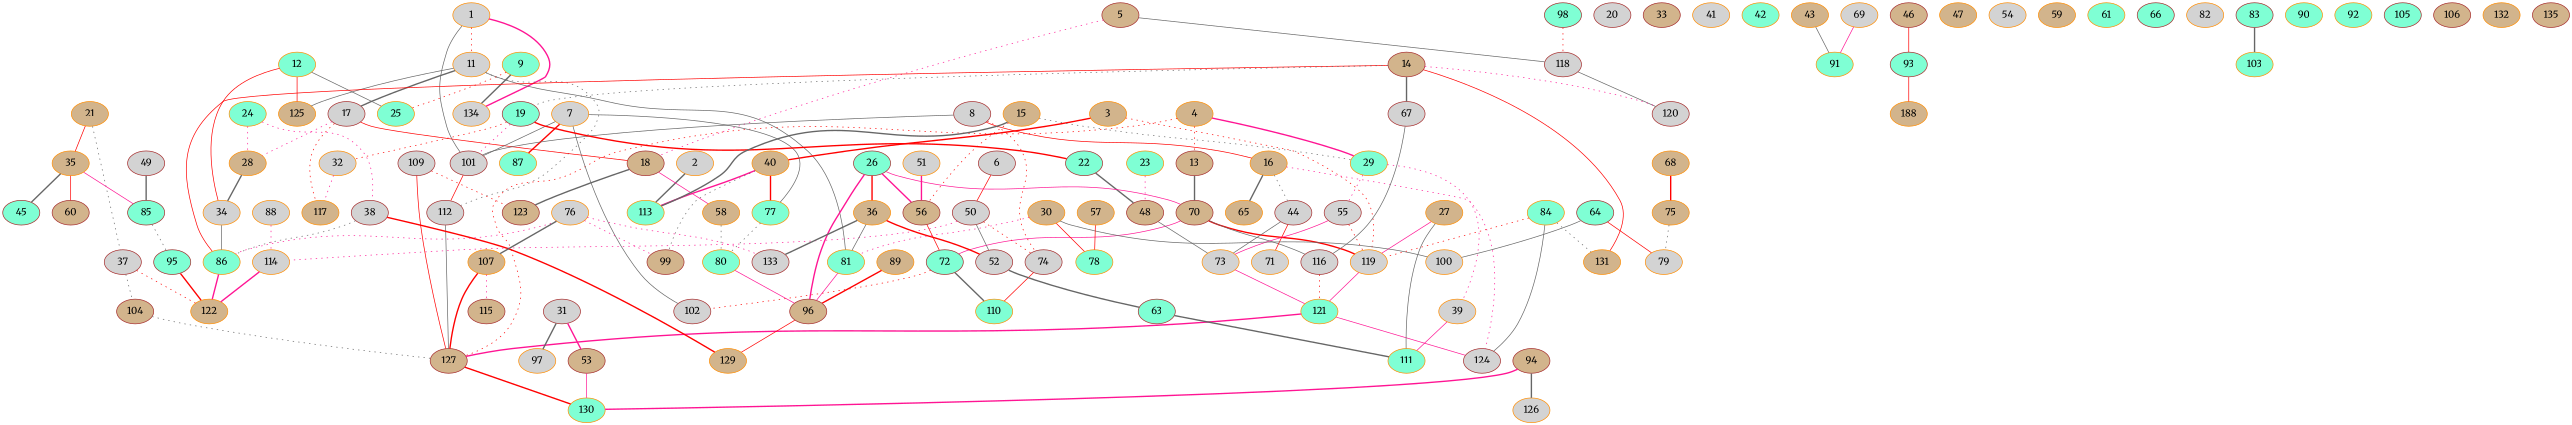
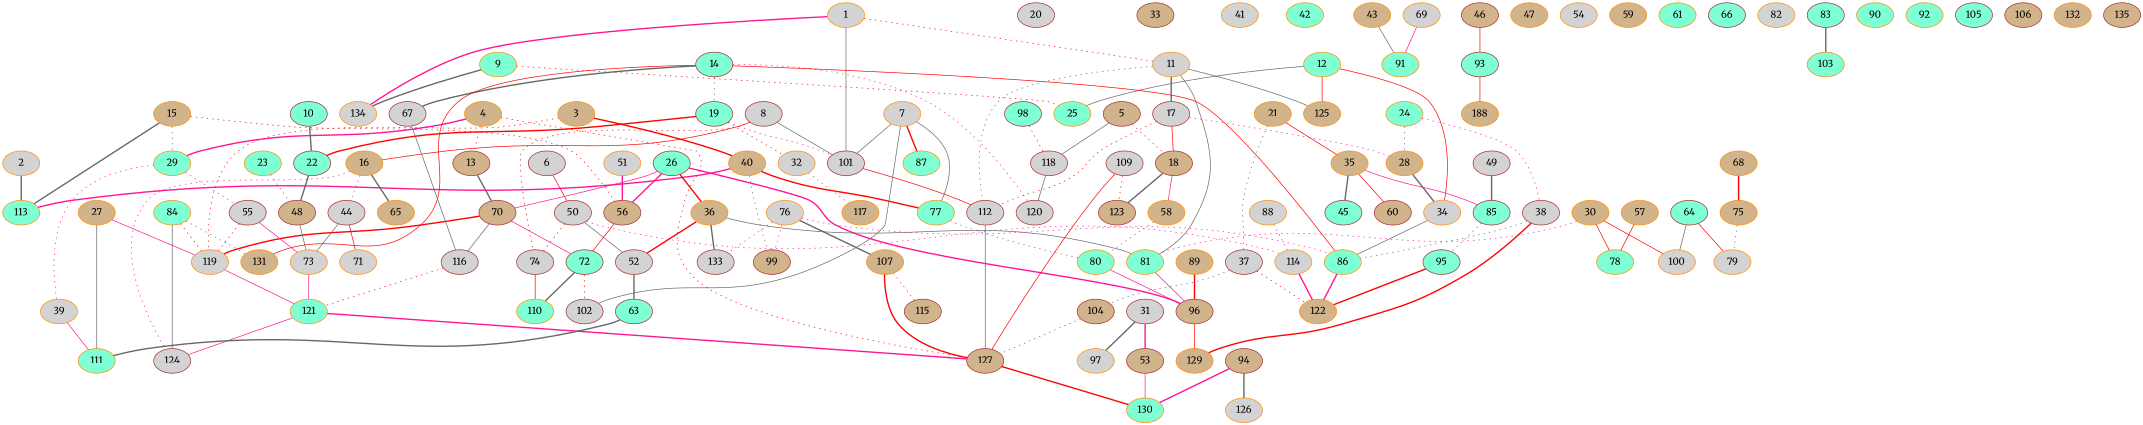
node "14": fillcolor tan -> aquamarine
node "10": added
edge "24" -- "28": color deeppink -> gray40
edge "17" -- "117": now "17" -- "112"
edge "30" -- "100": color gray40 -> red
